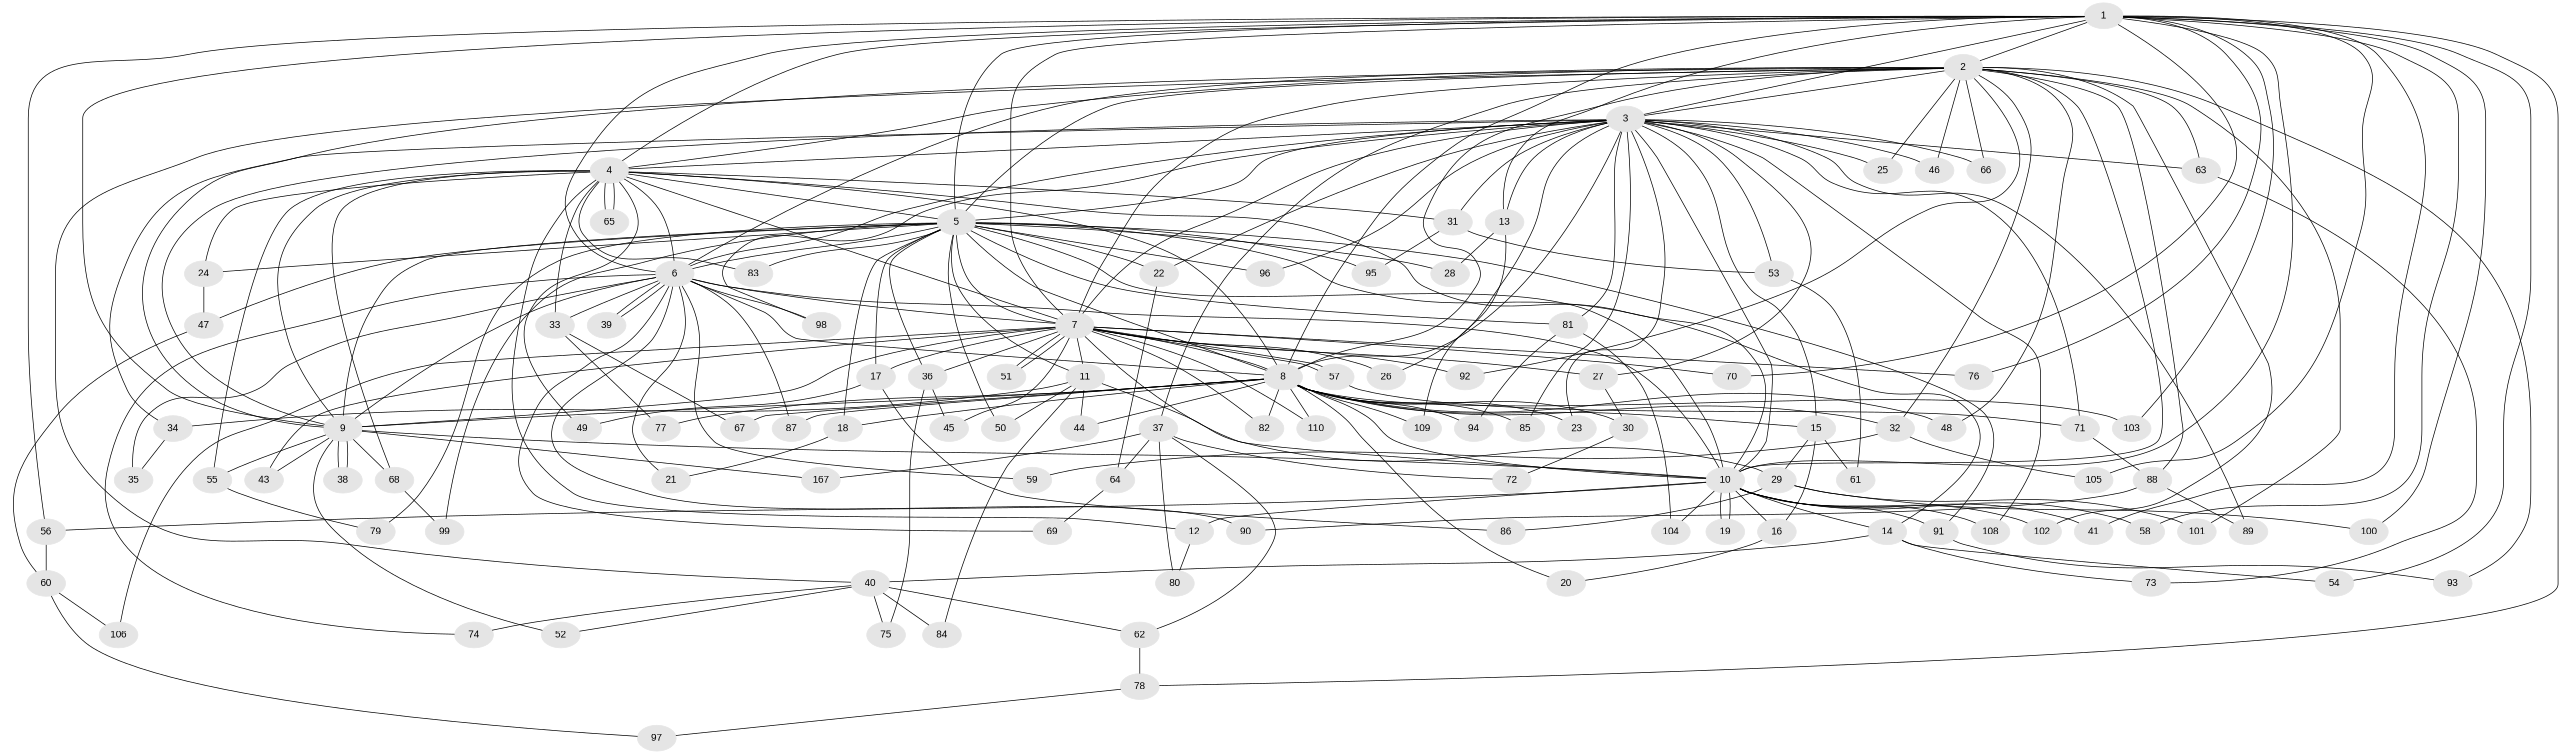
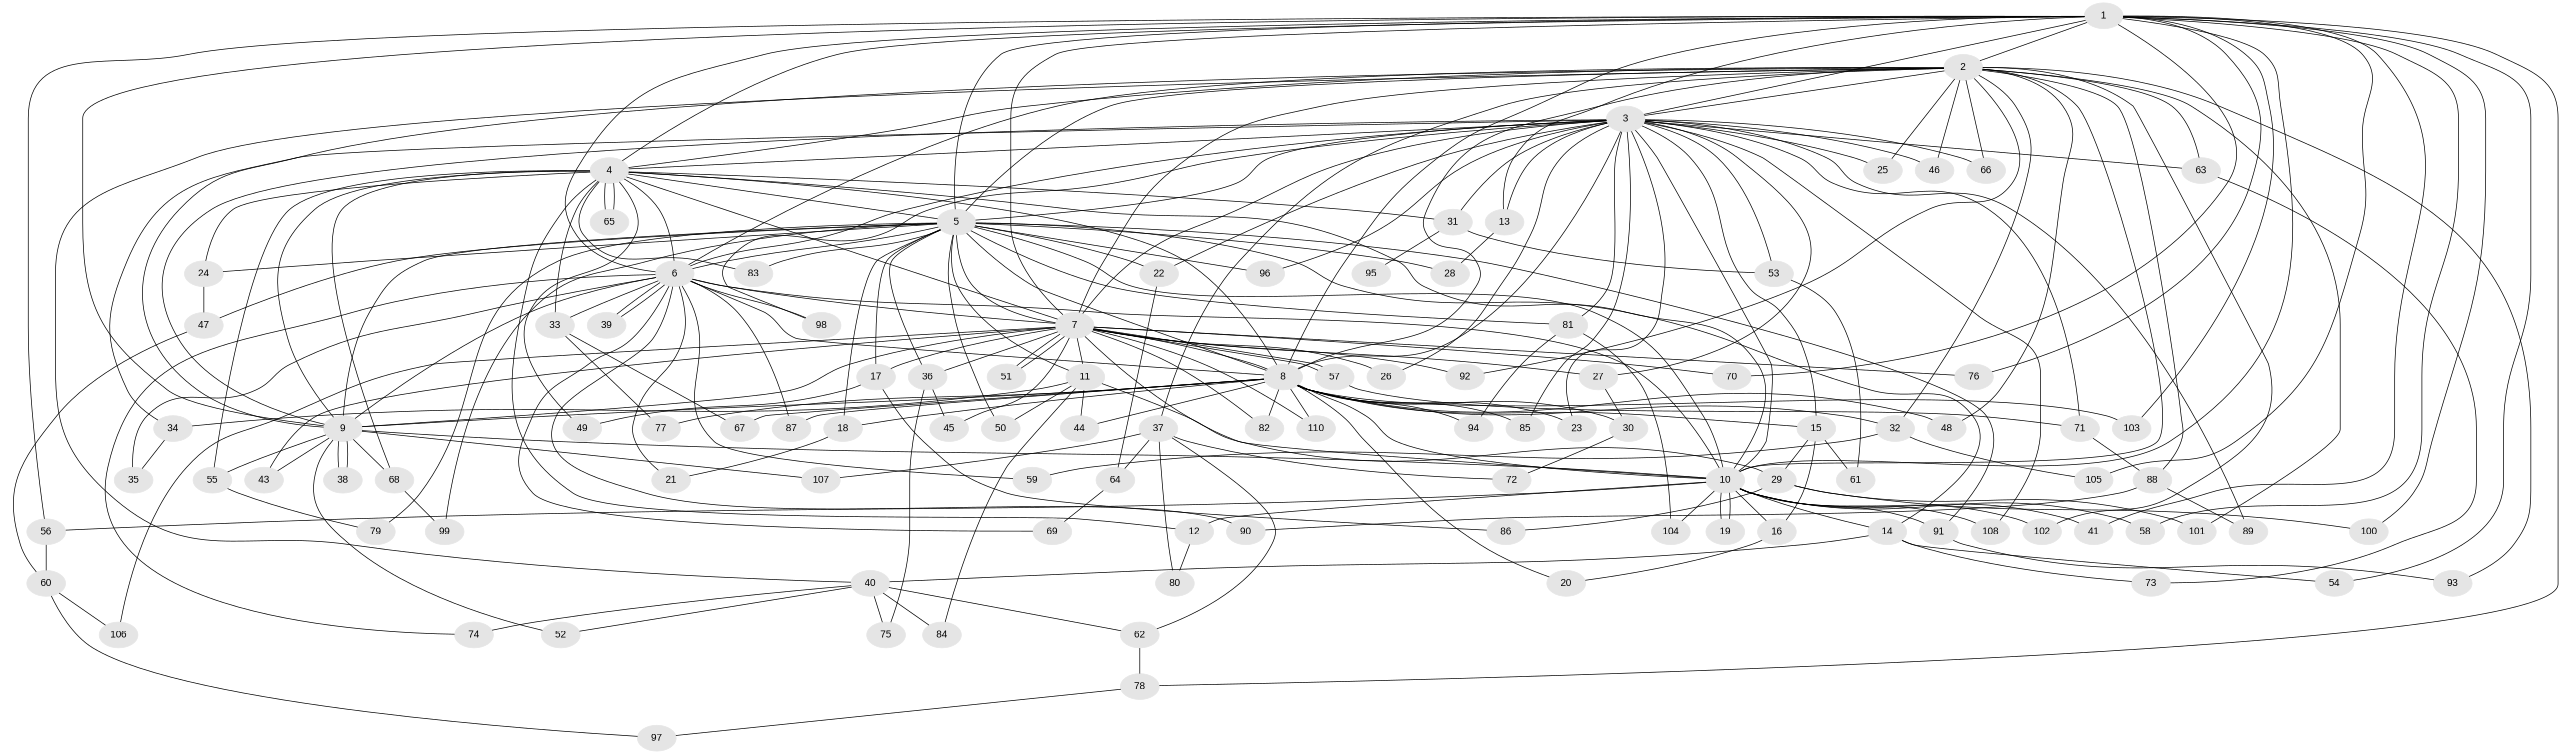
edge "5" -- "95": removed
node "109": removed
node "167": label "167" -> "107"
